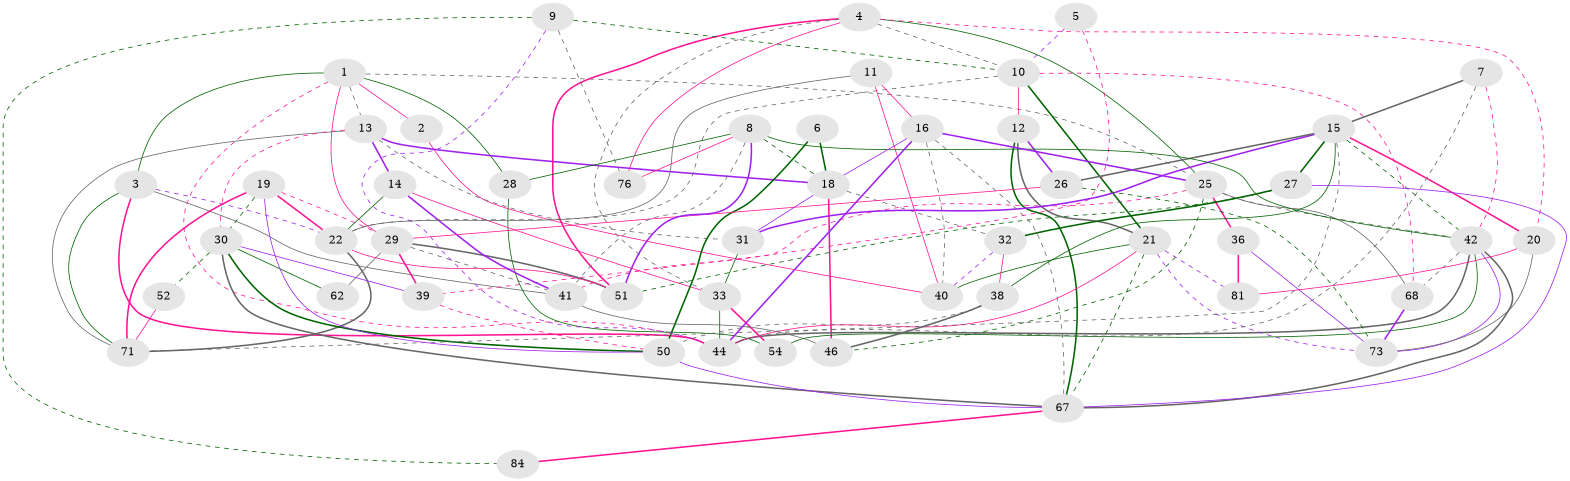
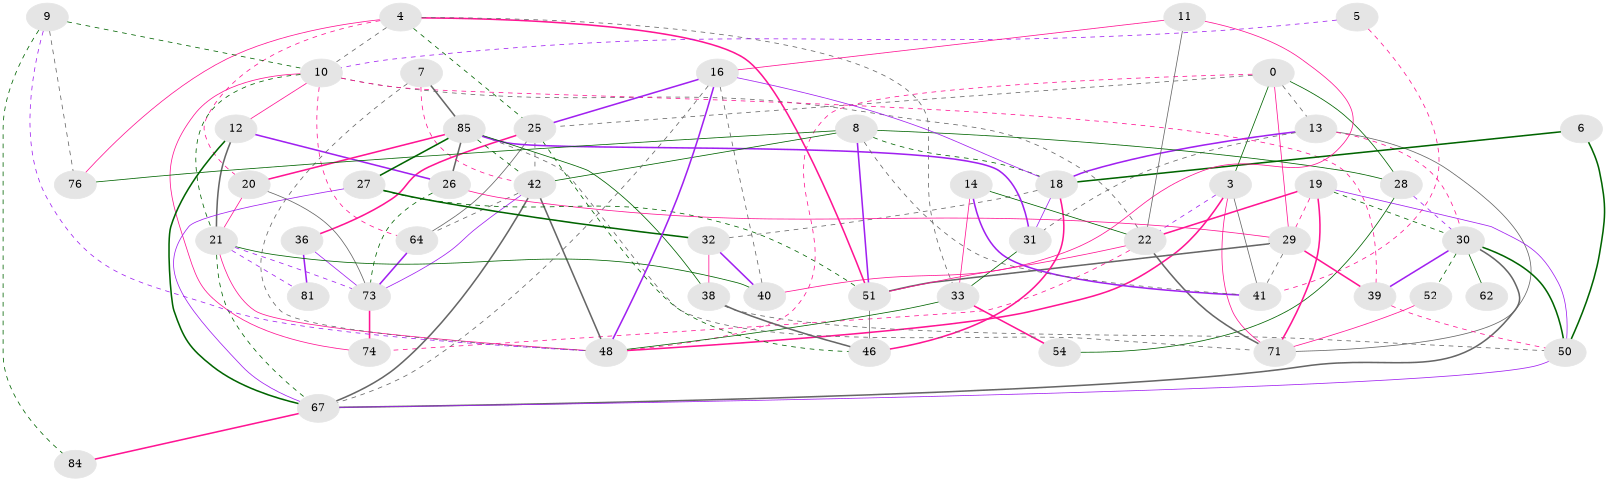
edge "4" -- "25": style solid -> dashed
node "1": label "1" -> "0"
node "2": removed
node "15": label "15" -> "85"
edge "13" -- "14": removed
edge "8" -- "76": color deeppink -> darkgreen
edge "10" -- "21": style bold -> dashed
edge "28" -- "30": added
edge "25" -- "39": now "10" -- "39"
edge "29" -- "62": removed
edge "3" -- "71": color darkgreen -> deeppink
edge "30" -- "39": style solid -> bold
edge "32" -- "40": style dashed -> bold
edge "36" -- "81": color deeppink -> purple
edge "20" -- "81": now "20" -- "21"
node "68": label "68" -> "64"
edge "41" -- "46": now "51" -- "46"
edge "42" -- "54": removed
node "74": added
node "44": label "44" -> "48"
